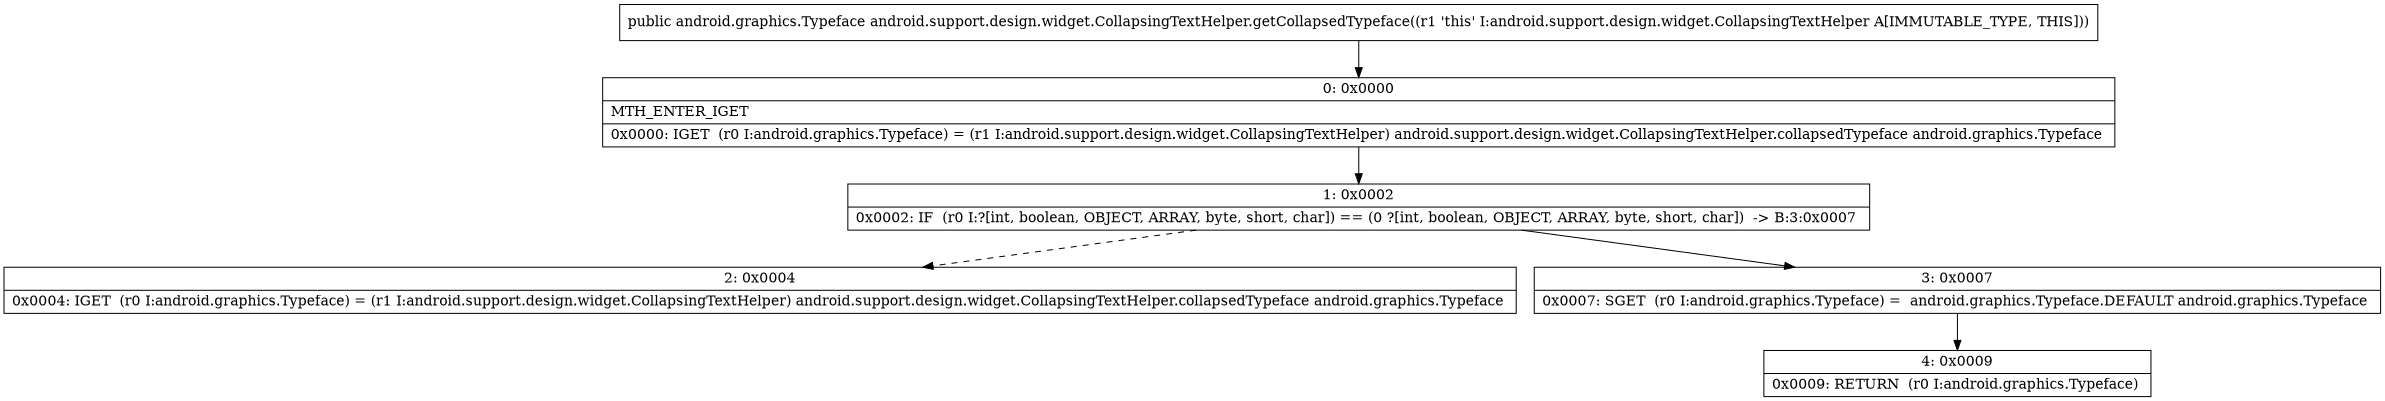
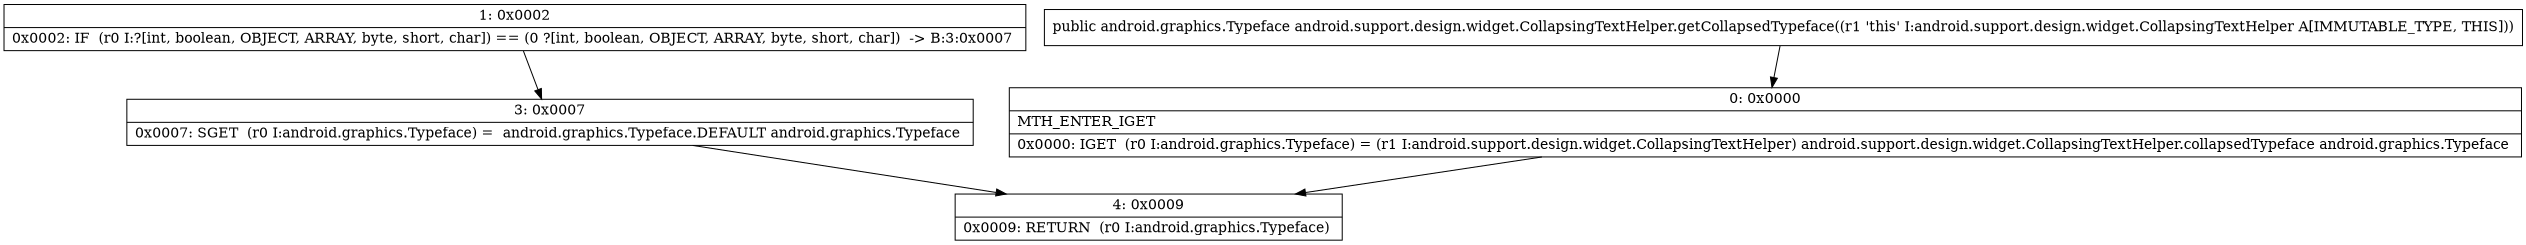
edge "0: 0x0000" -> "1: 0x0002": now "0: 0x0000" -> "4: 0x0009"
node "2: 0x0004": removed
